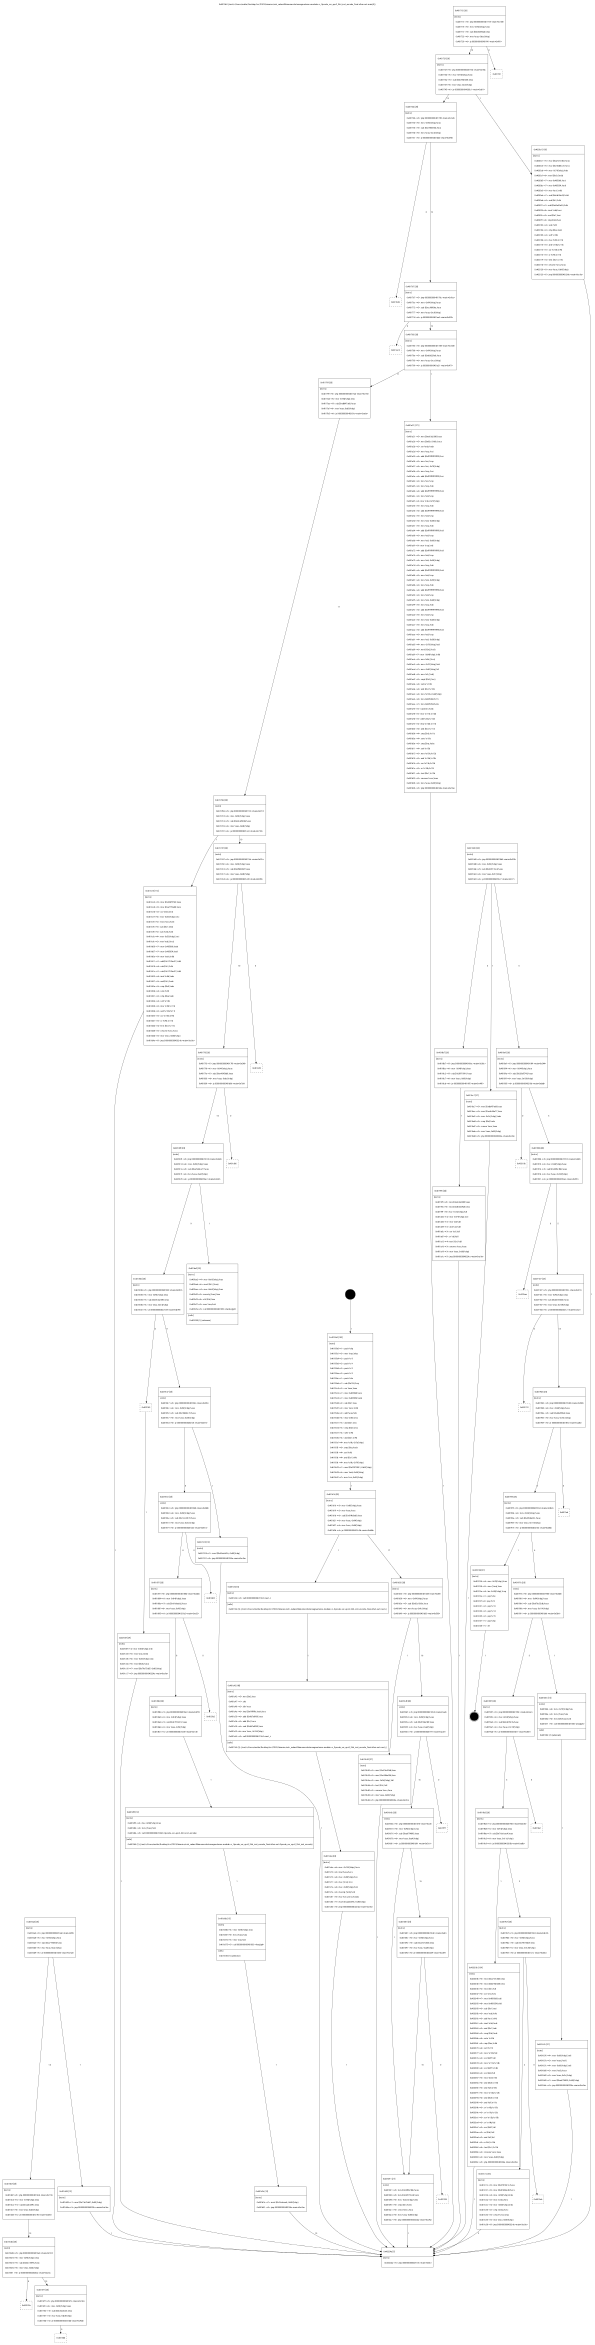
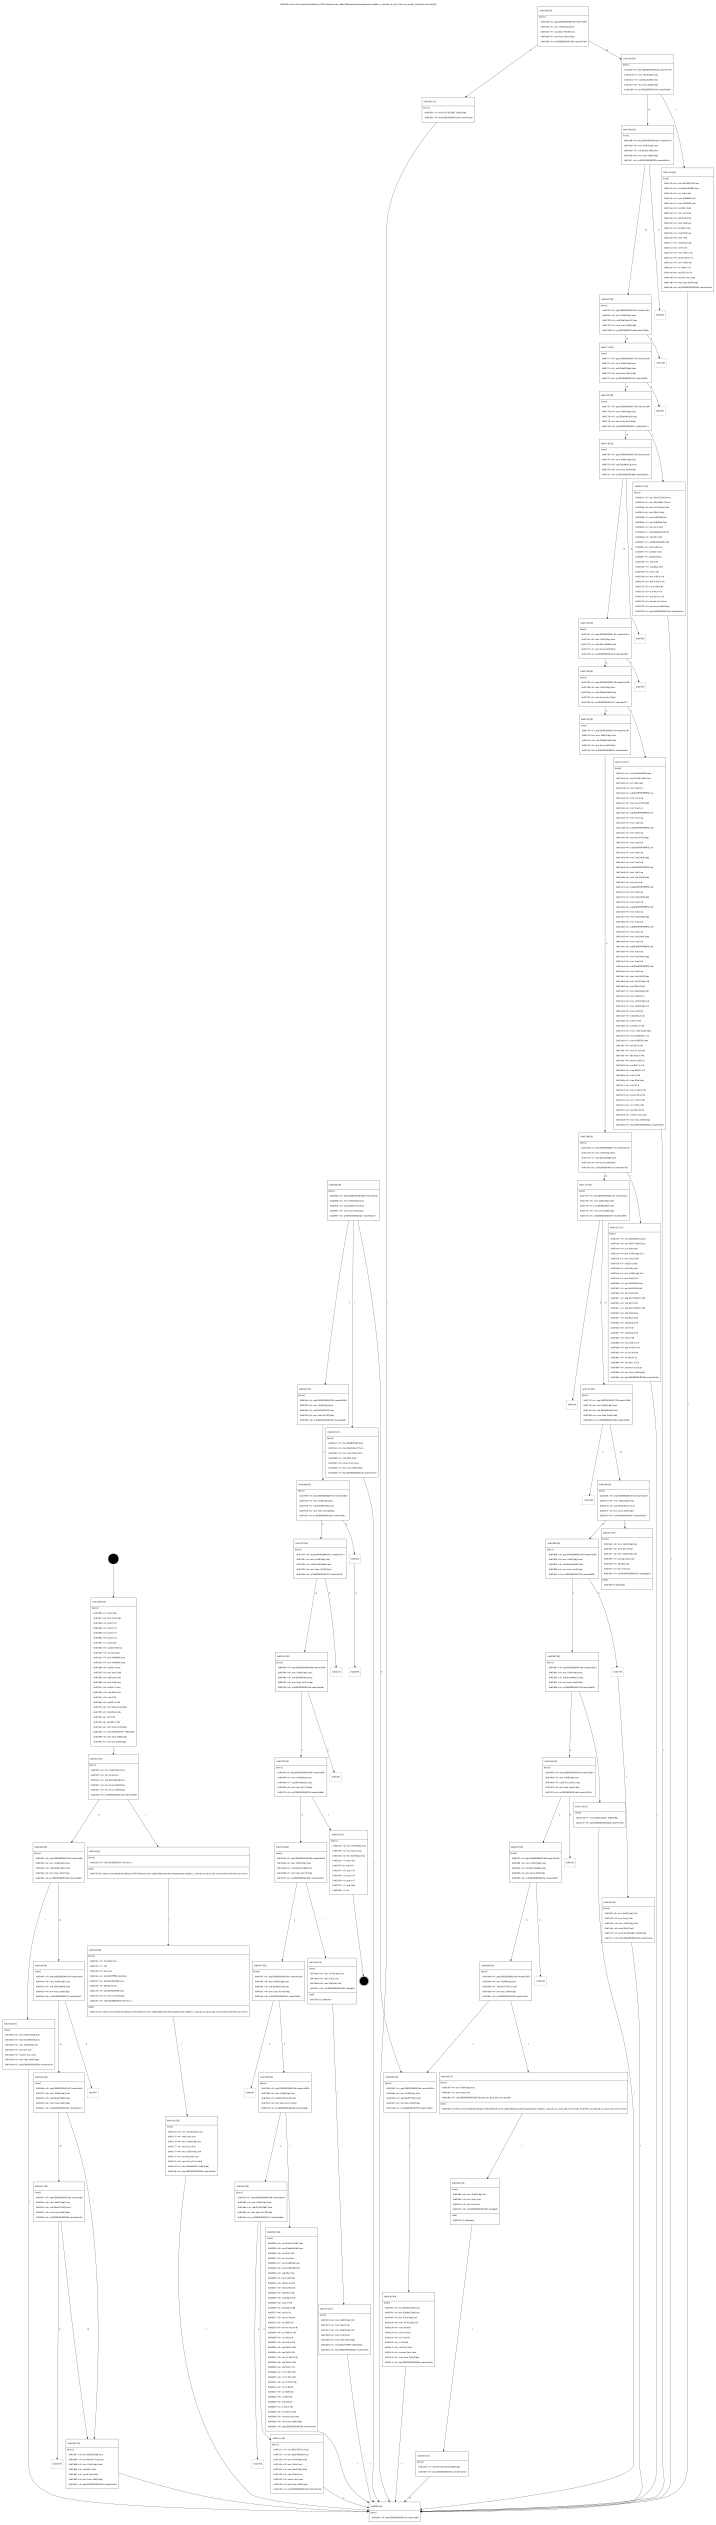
node "0x401c90 [83]": added
edge "0x4016f7 [28]" -> "0x401713 [28]": added, label "13"
edge "0x4018ef [28]" -> "0x40218b": now "0x401bac" -> "0x40218b"
edge "0x40189b [28]" -> "0x4018b7 [28]": added, label "7"
